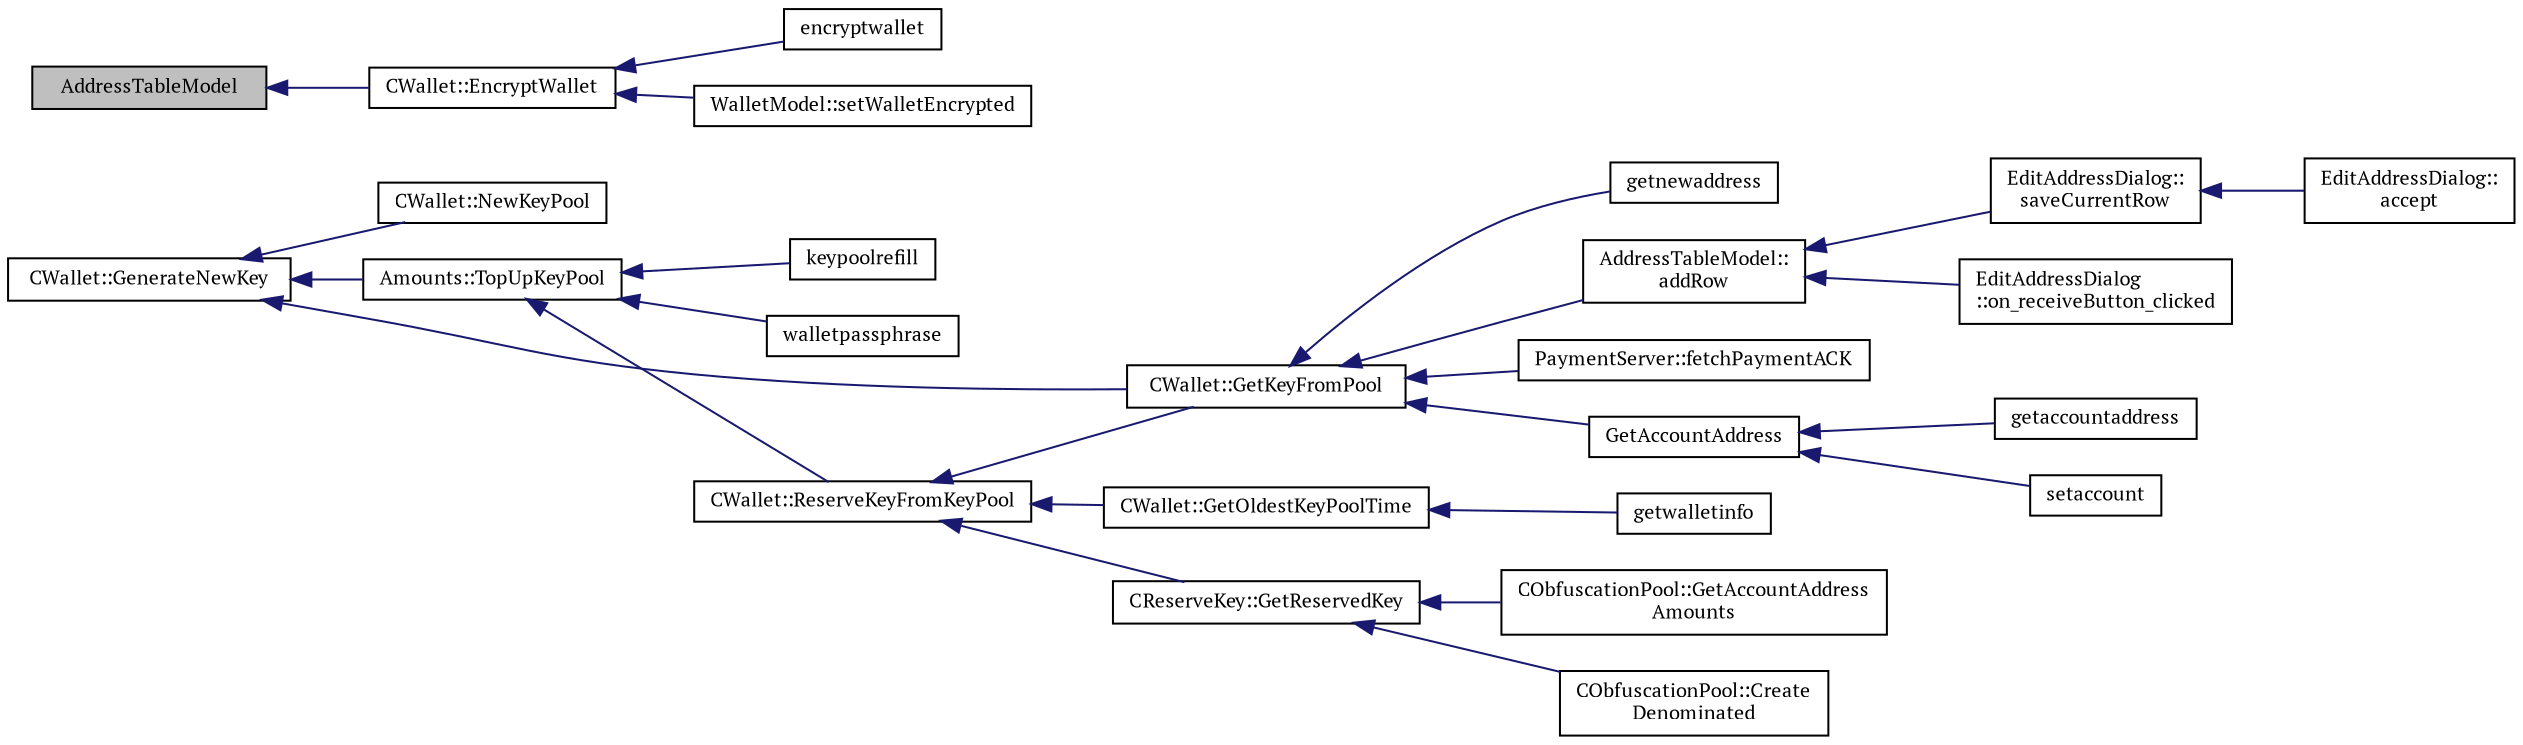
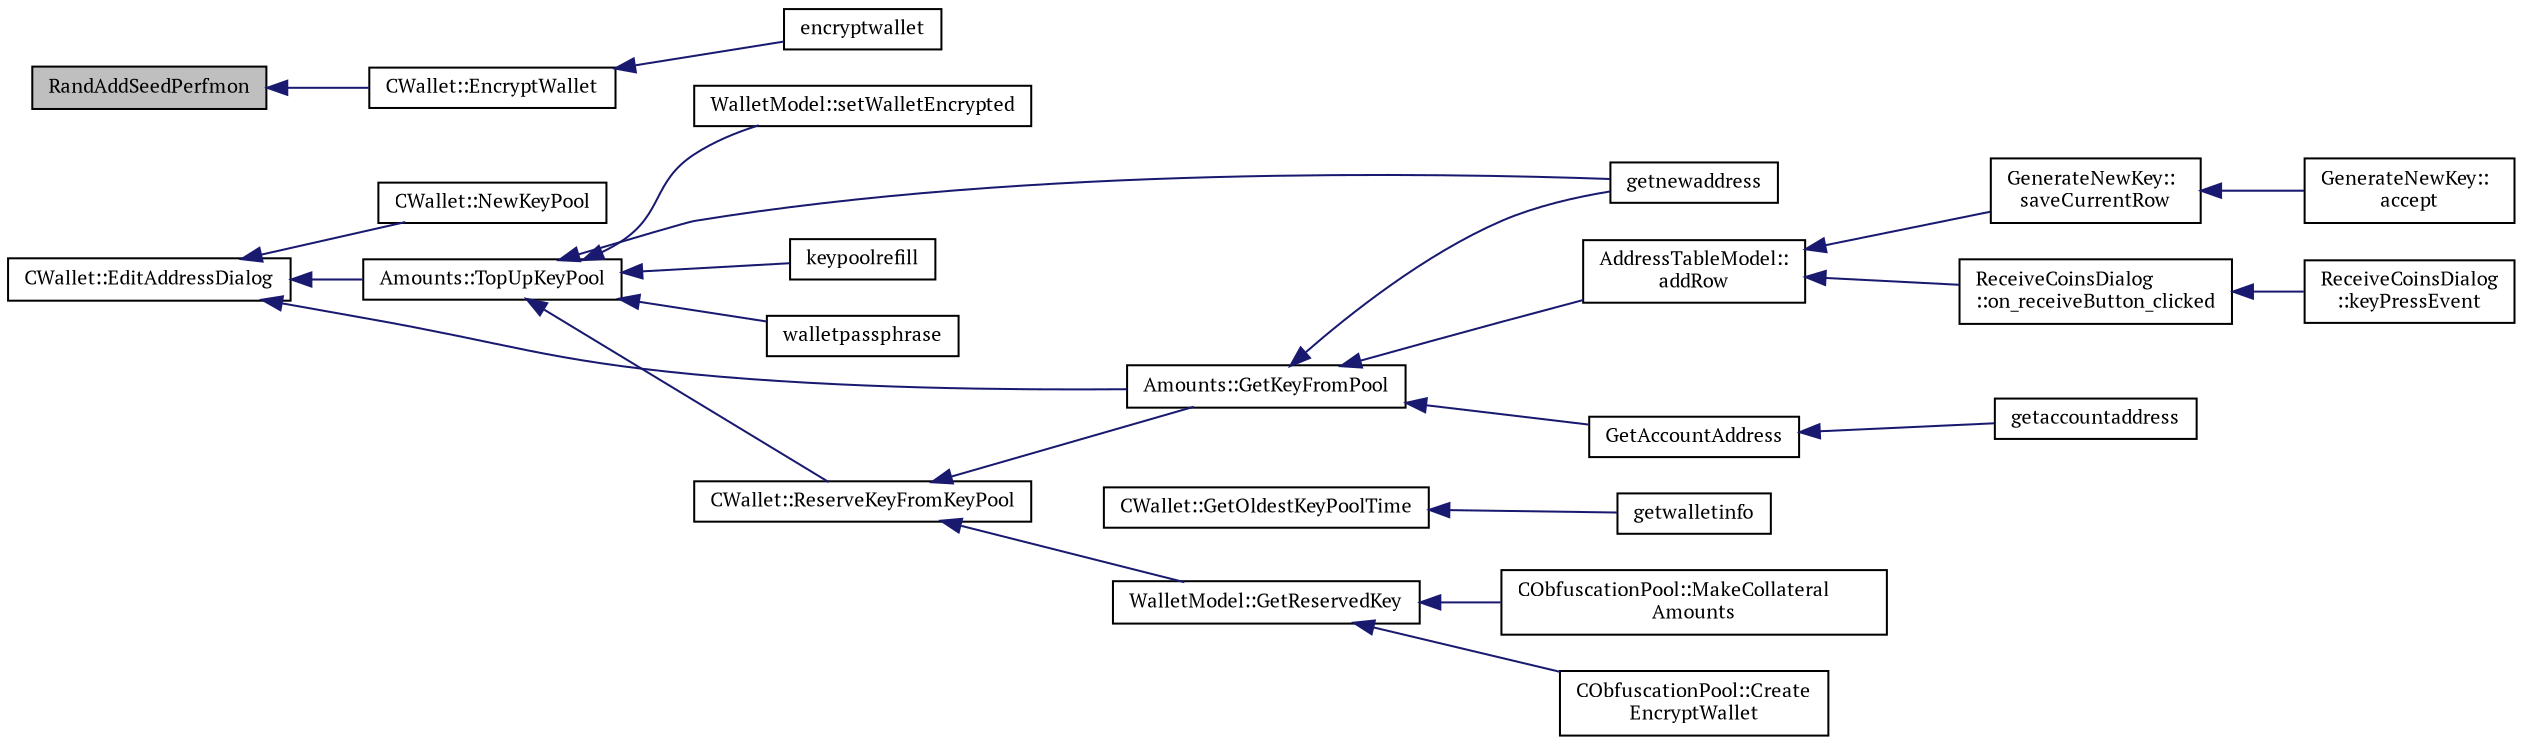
node "AddressTableModel": label "AddressTableModel" -> "RandAddSeedPerfmon"
edge "WalletModel::setWalletEncrypted" -> "CWallet::EncryptWallet": now "WalletModel::setWalletEncrypted" -> "Amounts::TopUpKeyPool"
edge "getnewaddress" -> "Amounts::TopUpKeyPool": added
node "EditAddressDialog:: saveCurrentRow": label "EditAddressDialog:: saveCurrentRow" -> "GenerateNewKey:: saveCurrentRow"
node "EditAddressDialog:: accept": label "EditAddressDialog:: accept" -> "GenerateNewKey:: accept"
node "CWallet::GenerateNewKey": label "CWallet::GenerateNewKey" -> "CWallet::EditAddressDialog"
node "EditAddressDialog ::on_receiveButton_clicked": label "EditAddressDialog ::on_receiveButton_clicked" -> "ReceiveCoinsDialog ::on_receiveButton_clicked"
node "ReceiveCoinsDialog ::keyPressEvent": added
node "PaymentServer::fetchPaymentACK": removed
node "CWallet::GetKeyFromPool": label "CWallet::GetKeyFromPool" -> "Amounts::GetKeyFromPool"
node "setaccount": removed
edge "CWallet::GetOldestKeyPoolTime" -> "CWallet::ReserveKeyFromKeyPool": removed
node "CReserveKey::GetReservedKey": label "CReserveKey::GetReservedKey" -> "WalletModel::GetReservedKey"
node "CObfuscationPool::GetAccountAddress Amounts": label "CObfuscationPool::GetAccountAddress Amounts" -> "CObfuscationPool::MakeCollateral Amounts"
node "CObfuscationPool::Create Denominated": label "CObfuscationPool::Create Denominated" -> "CObfuscationPool::Create EncryptWallet"
